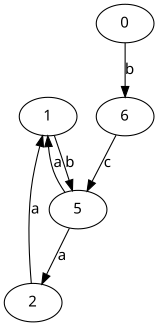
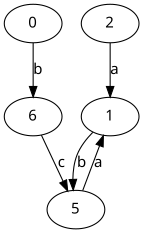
edge "5" -> "2": removed, label "a"
